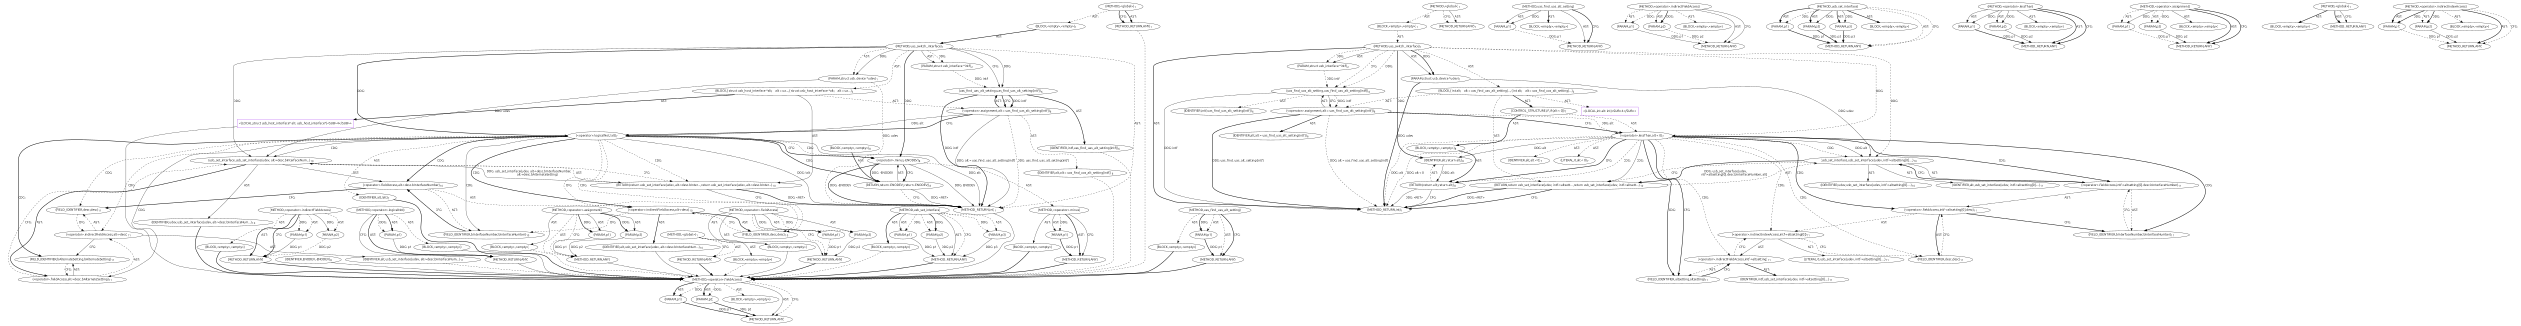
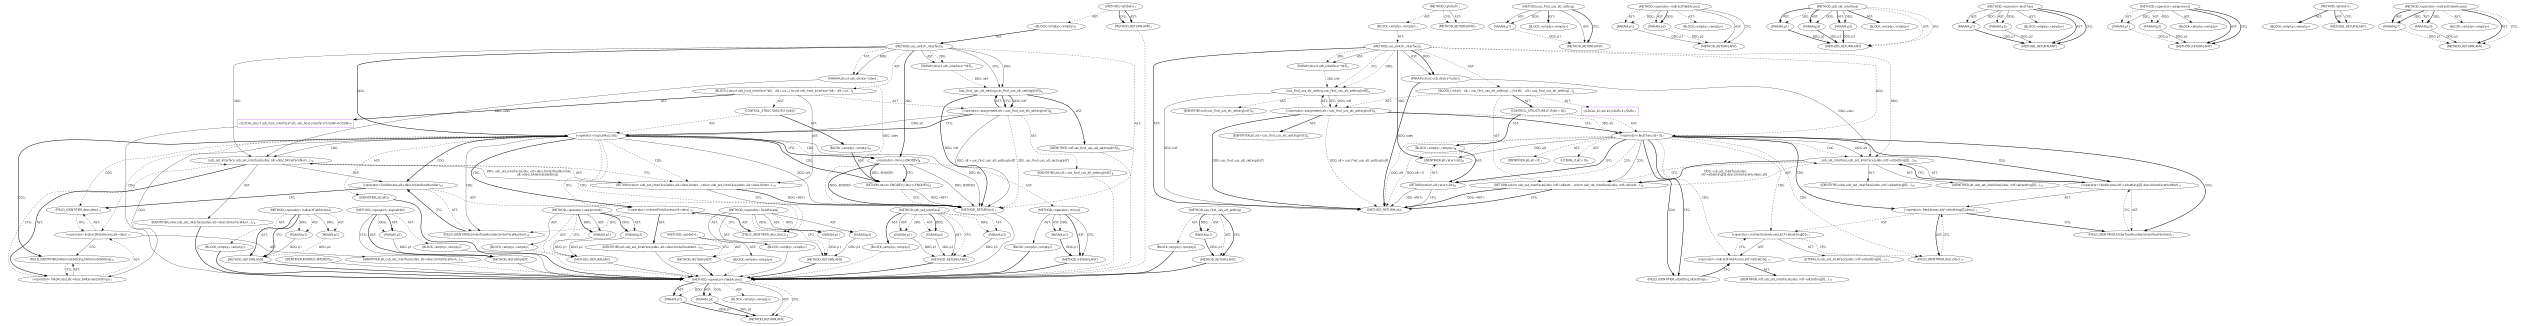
node "(CONTROL_STRUCTURE,IF,if (!alt))": added
edge "(IDENTIFIER,alt,return alt;)" -> "(RETURN,return alt;,return alt;)": removed, label "DDG: alt"
edge "(RETURN,return -ENODEV;,return -ENODEV;)" -> "(<operator>.minus,-ENODEV)": removed, label "AST:"
edge "(<operator>.indirectFieldAccess,intf->altsetting)" -> "(FIELD_IDENTIFIER,altsetting,altsetting)": removed, label "AST:"
